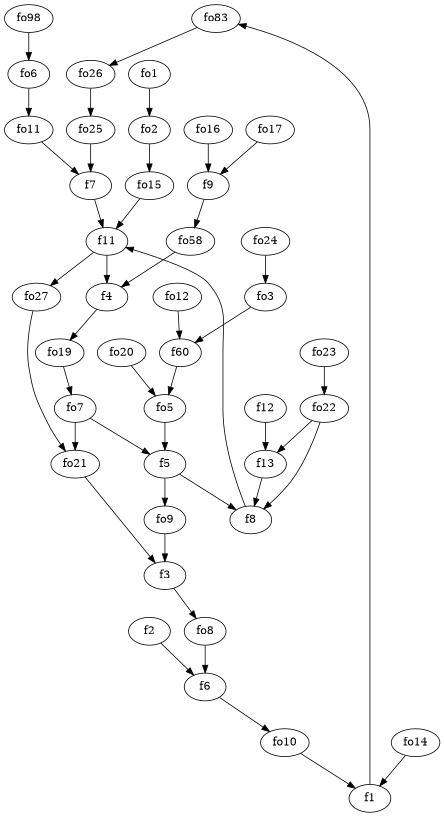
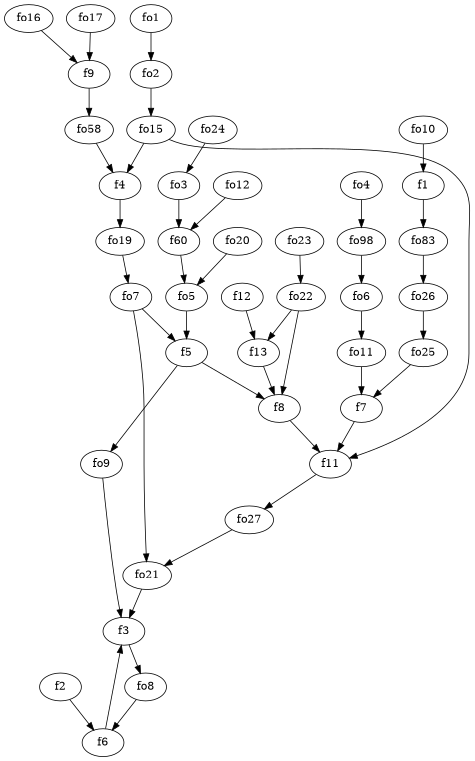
node "fo4": added
edge "f11" -> "f4": now "fo15" -> "f4"
edge "f6" -> "fo10": now "f6" -> "f3"
node "fo14": removed
